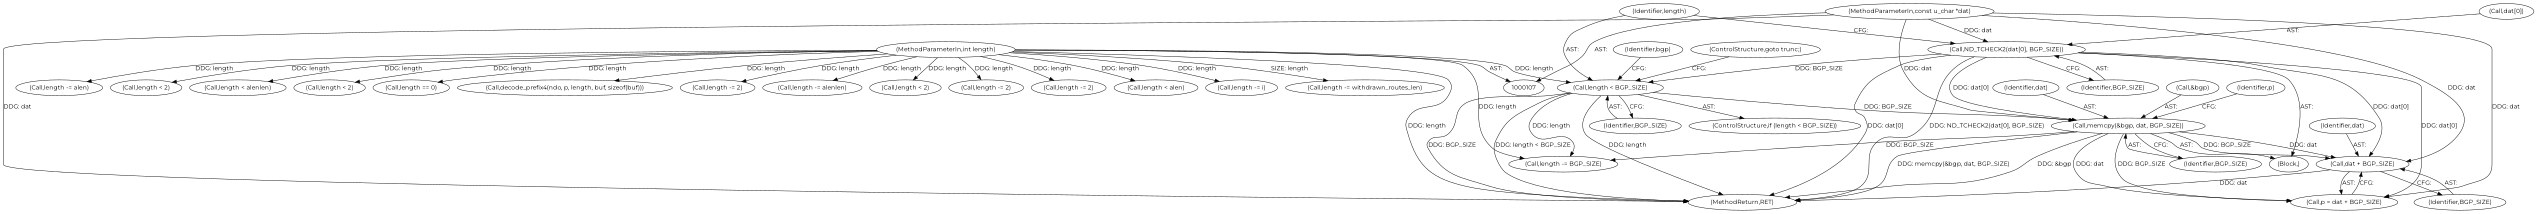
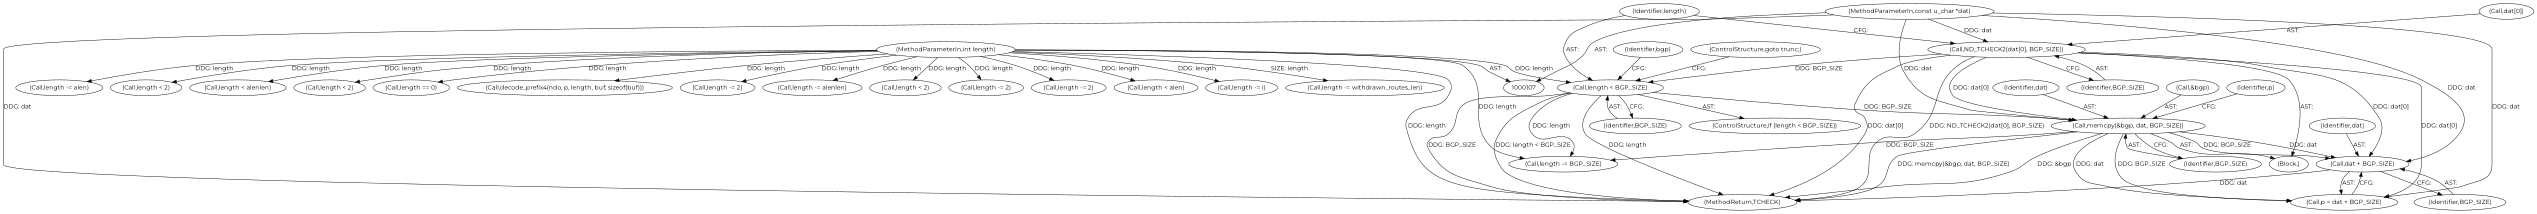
node "(MethodReturn,RET)": label "(MethodReturn,RET)" -> "(MethodReturn,TCHECK)"
